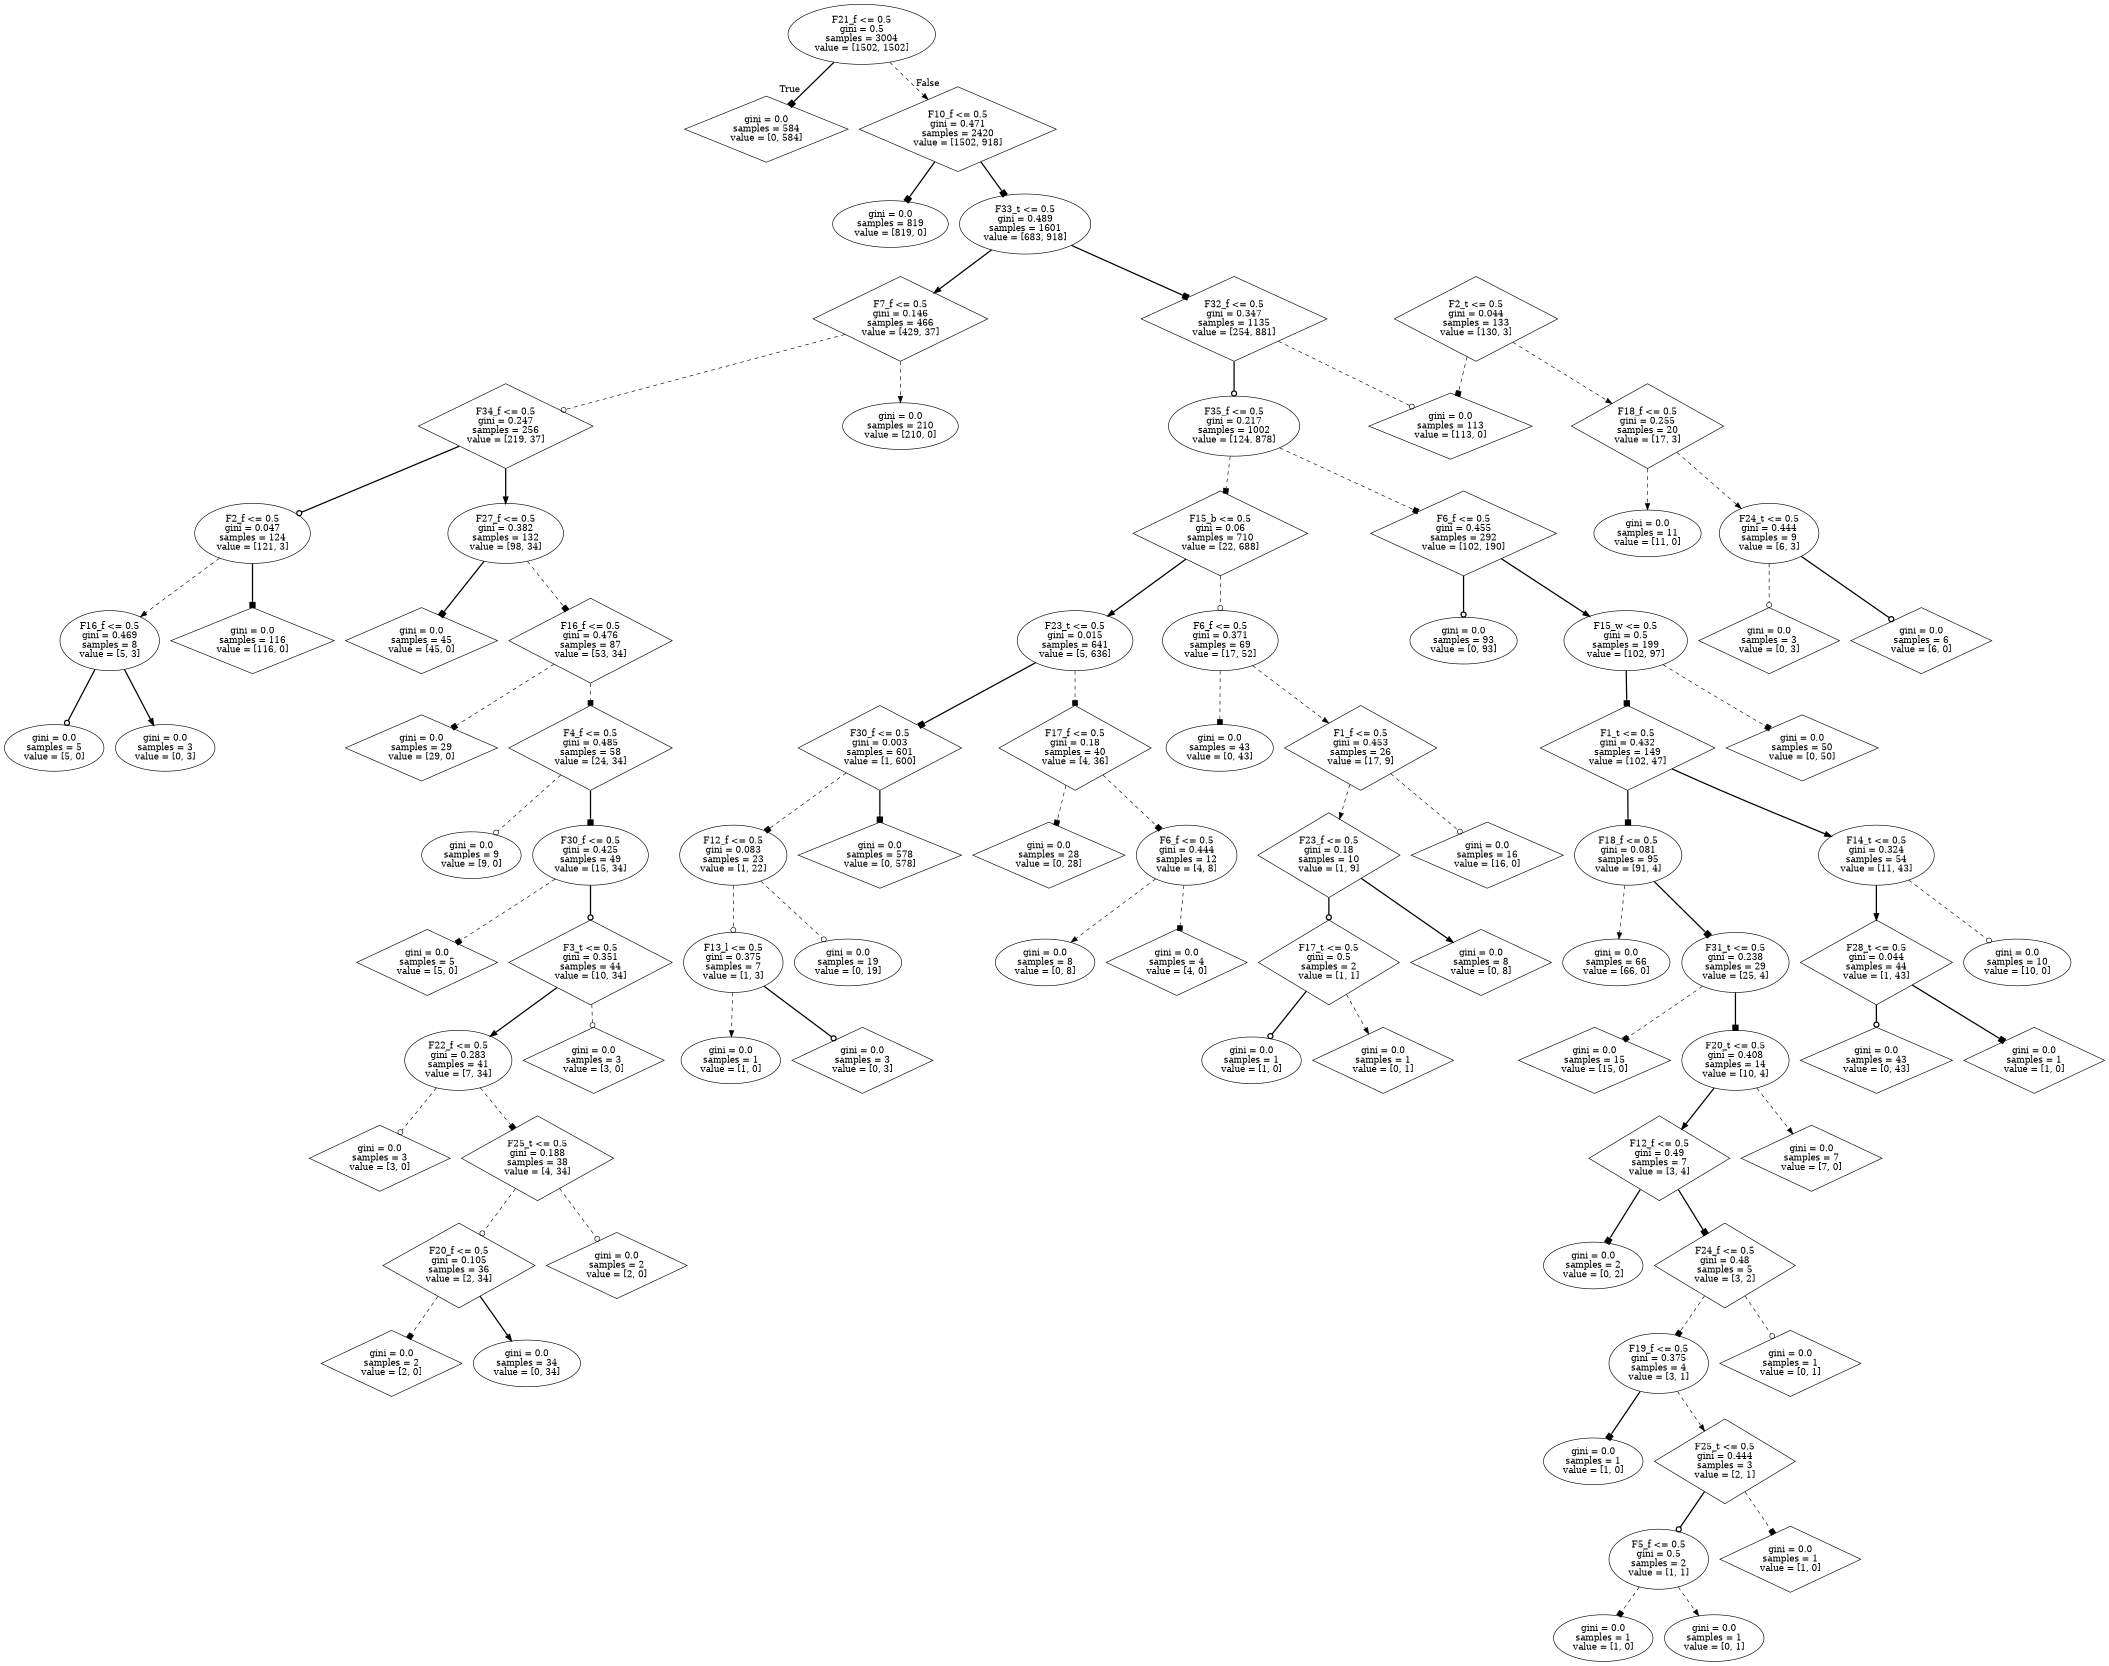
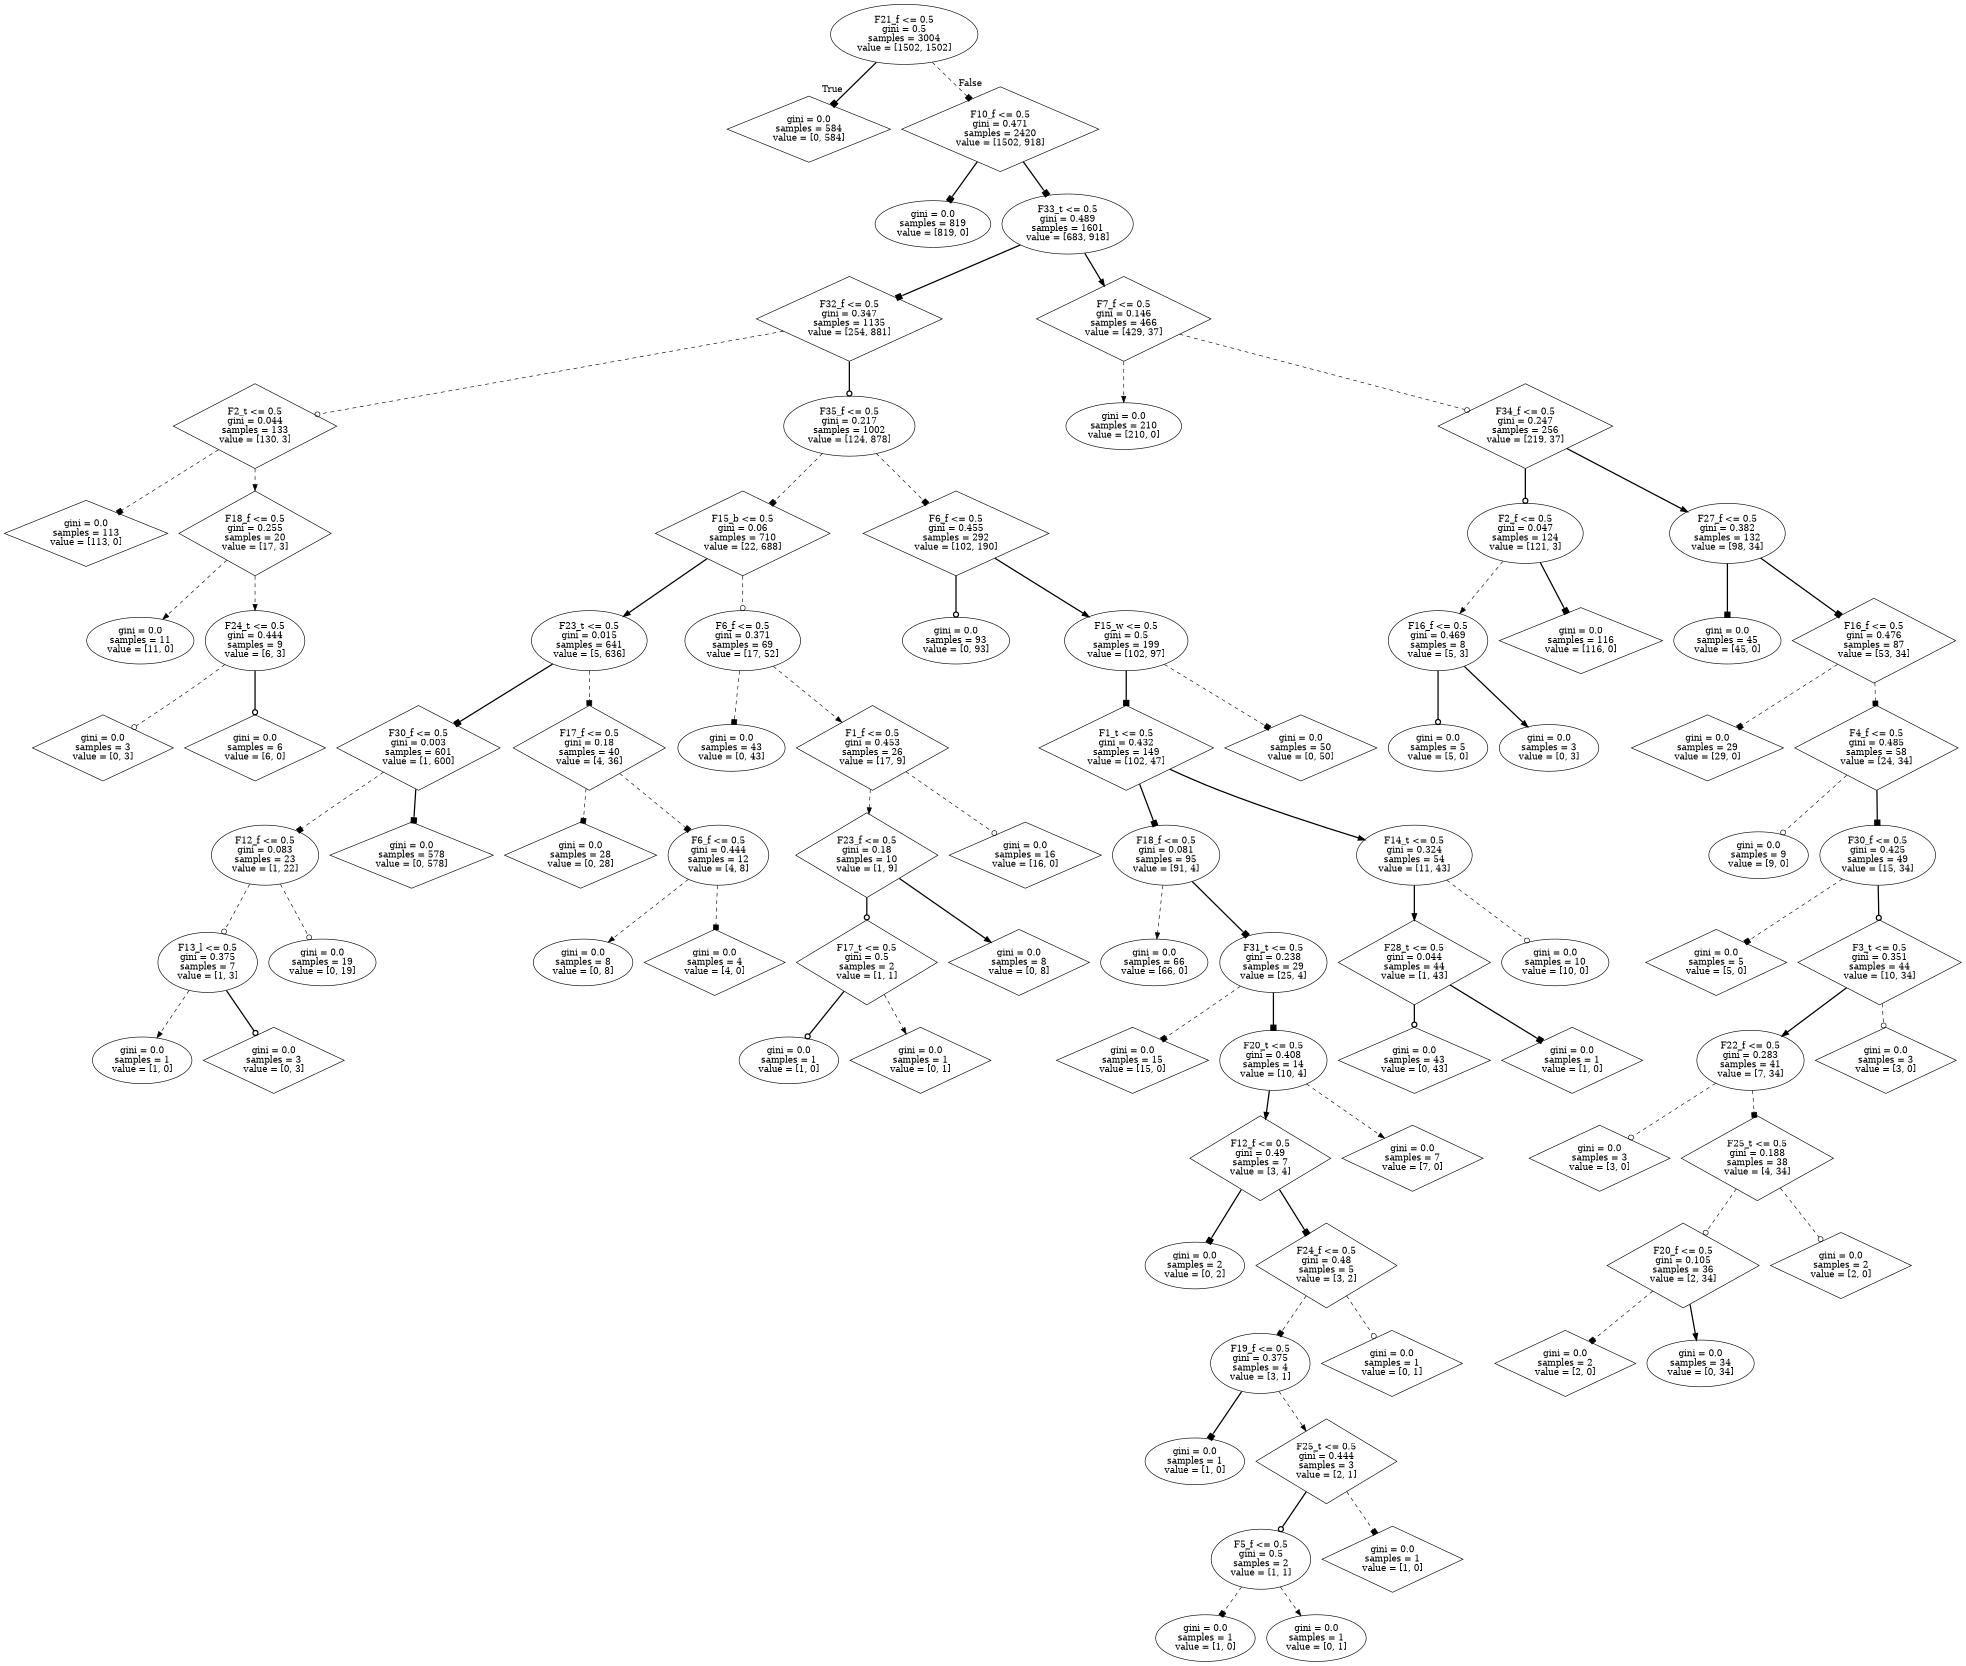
edge "F21_f <= 0.5 gini = 0.5 samples = 3004 value = [1502, 1502]" -> "F10_f <= 0.5 gini = 0.471 samples = 2420 value = [1502, 918]": arrowhead normal -> box
edge "F32_f <= 0.5 gini = 0.347 samples = 1135 value = [254, 881]" -> "gini = 0.0 samples = 113 value = [113, 0]": now "F32_f <= 0.5 gini = 0.347 samples = 1135 value = [254, 881]" -> "F2_t <= 0.5 gini = 0.044 samples = 133 value = [130, 3]"
edge "F27_f <= 0.5 gini = 0.382 samples = 132 value = [98, 34]" -> "F16_f <= 0.5 gini = 0.476 samples = 87 value = [53, 34]": style dashed -> bold
node "gini = 0.0 samples = 45 value = [45, 0]": shape diamond -> ellipse
